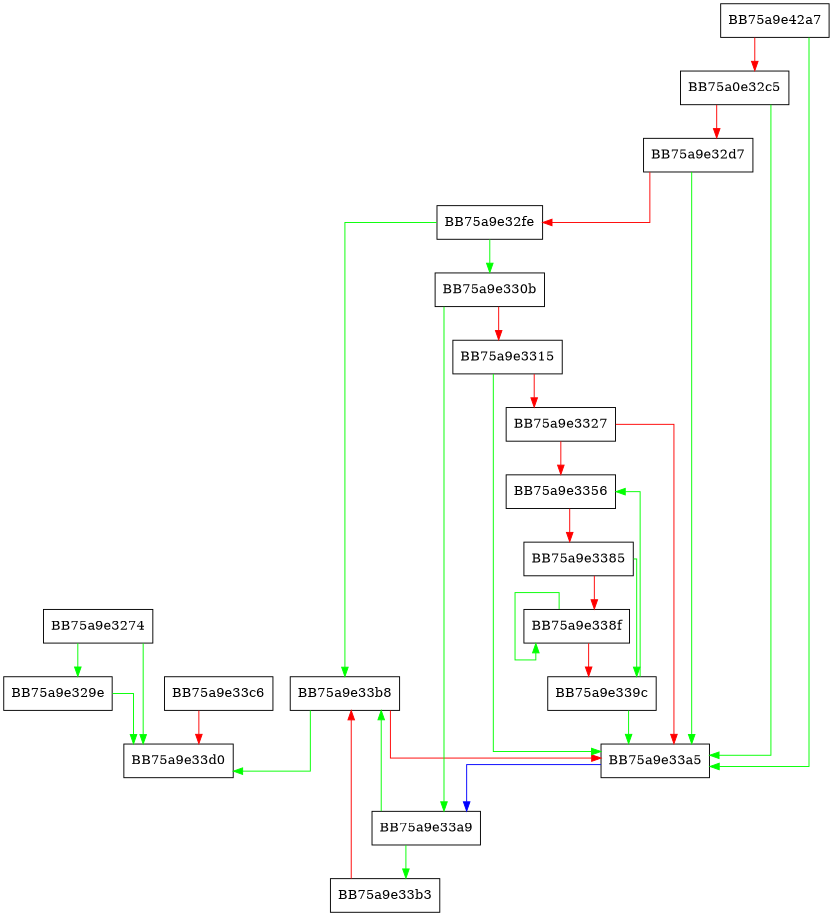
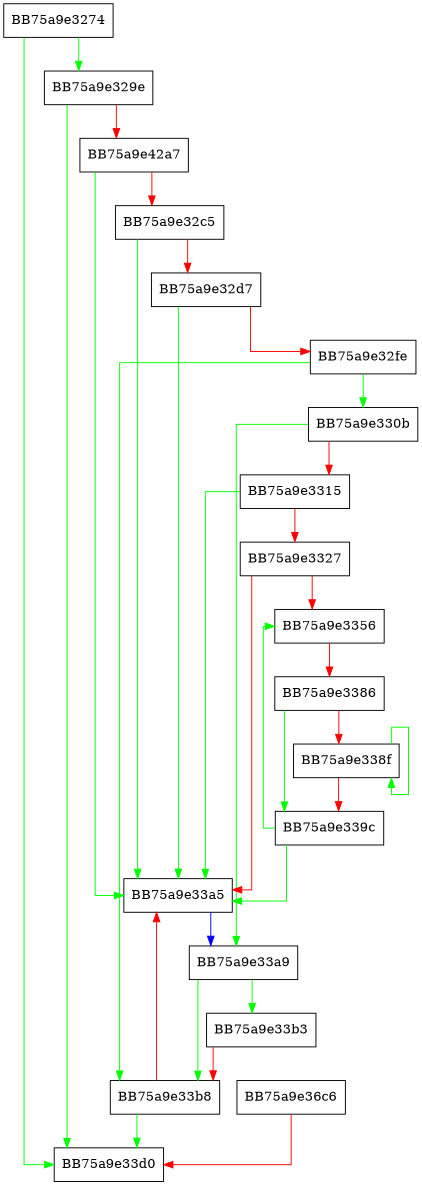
node "BB75a0e32c5": label "BB75a0e32c5" -> "BB75a9e32c5"
edge "BB75a9e329e" -> "BB75a9e42a7": added
node "BB75a9e3385": label "BB75a9e3385" -> "BB75a9e3386"
node "BB75a9e33c6": label "BB75a9e33c6" -> "BB75a9e36c6"
